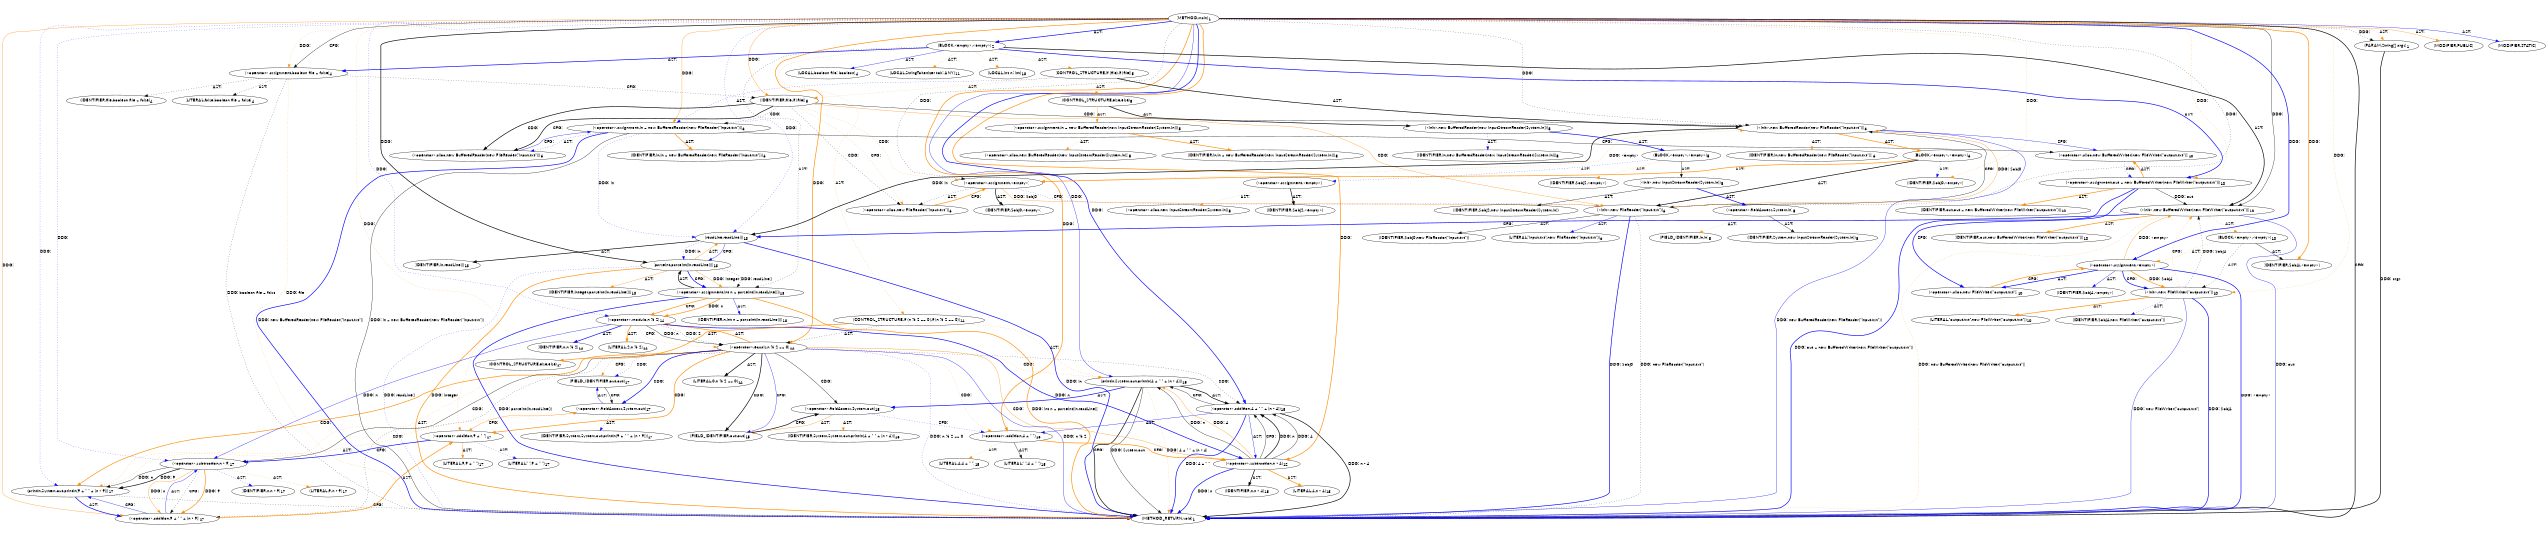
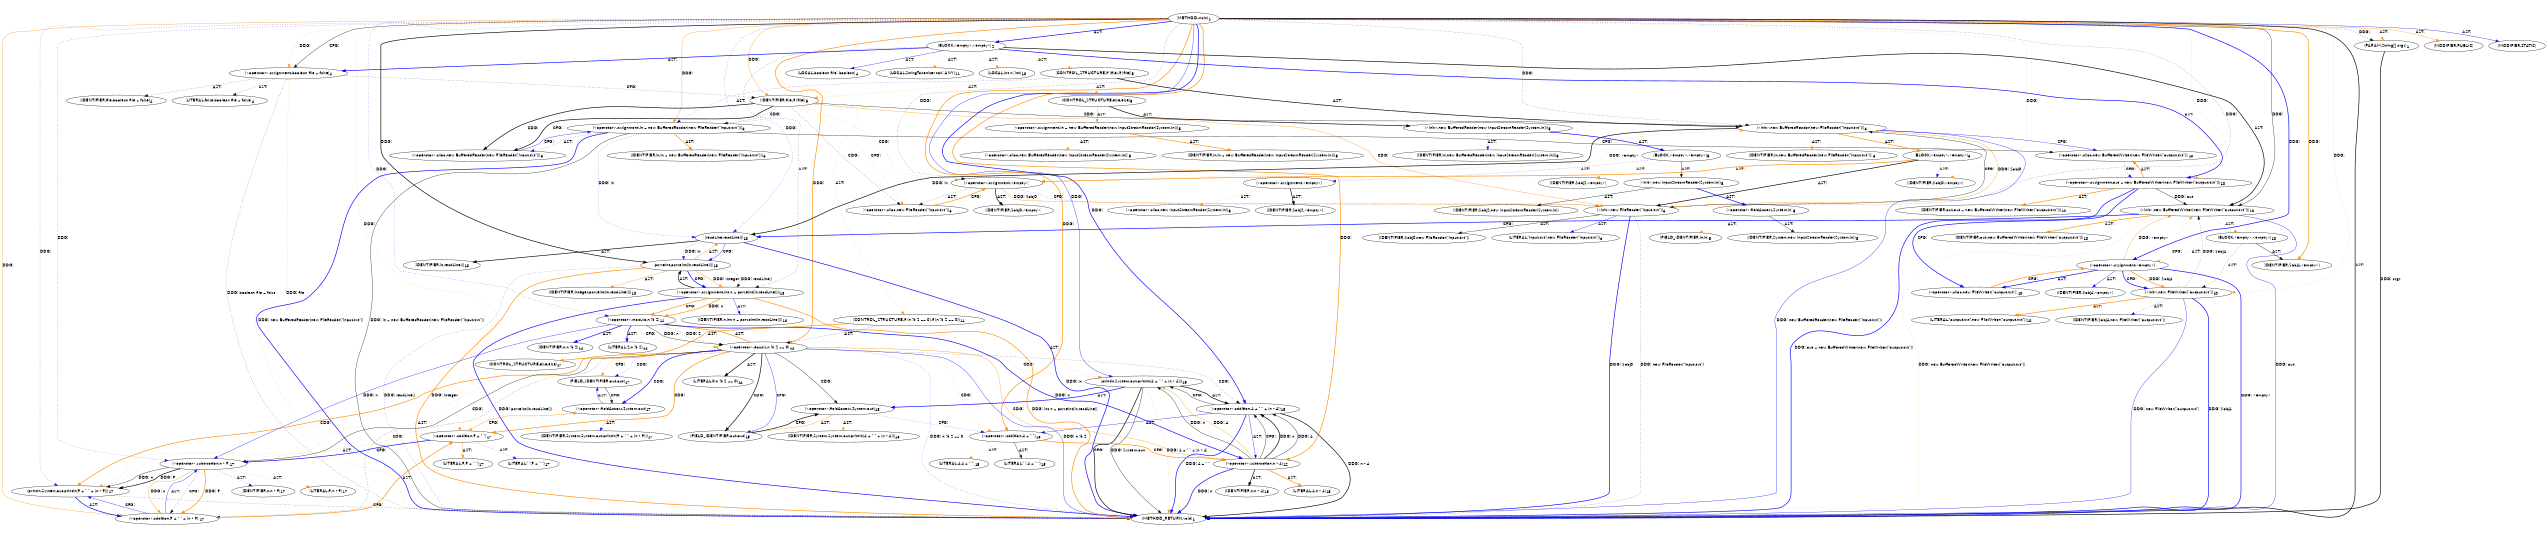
edge "(METHOD,main)" -> "(METHOD_RETURN,void)": label "CFG: " -> "AST: "
edge "(<operator>.modulo,n % 2)" -> "(LITERAL,2,n % 2)": color darkorange -> blue
